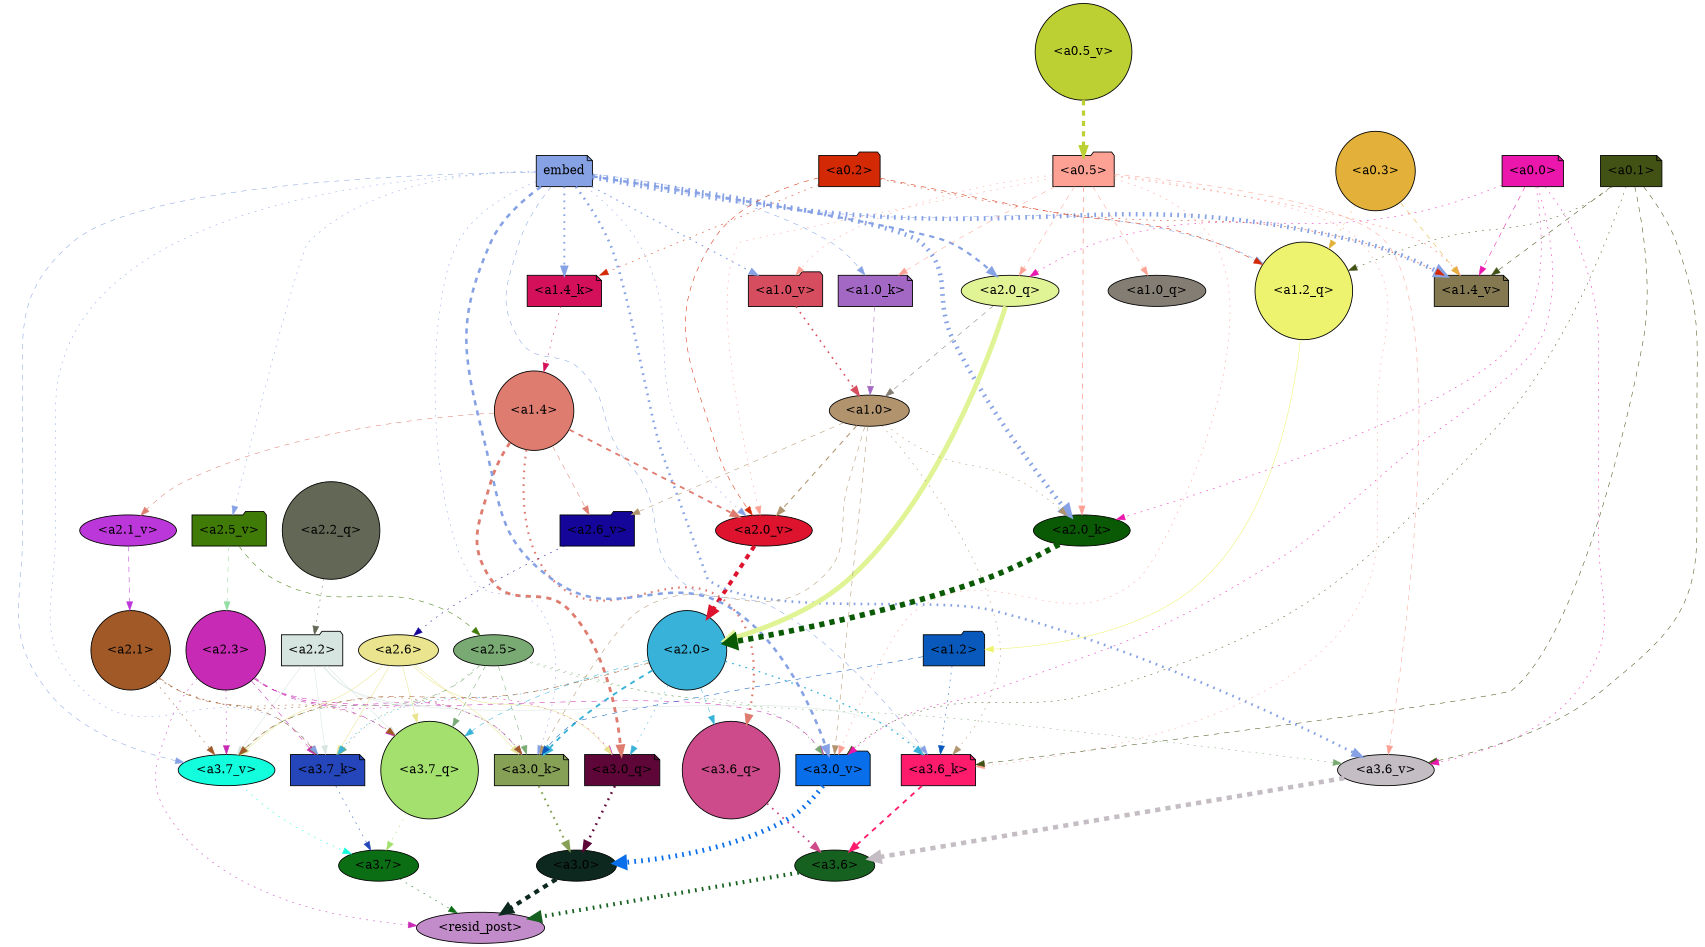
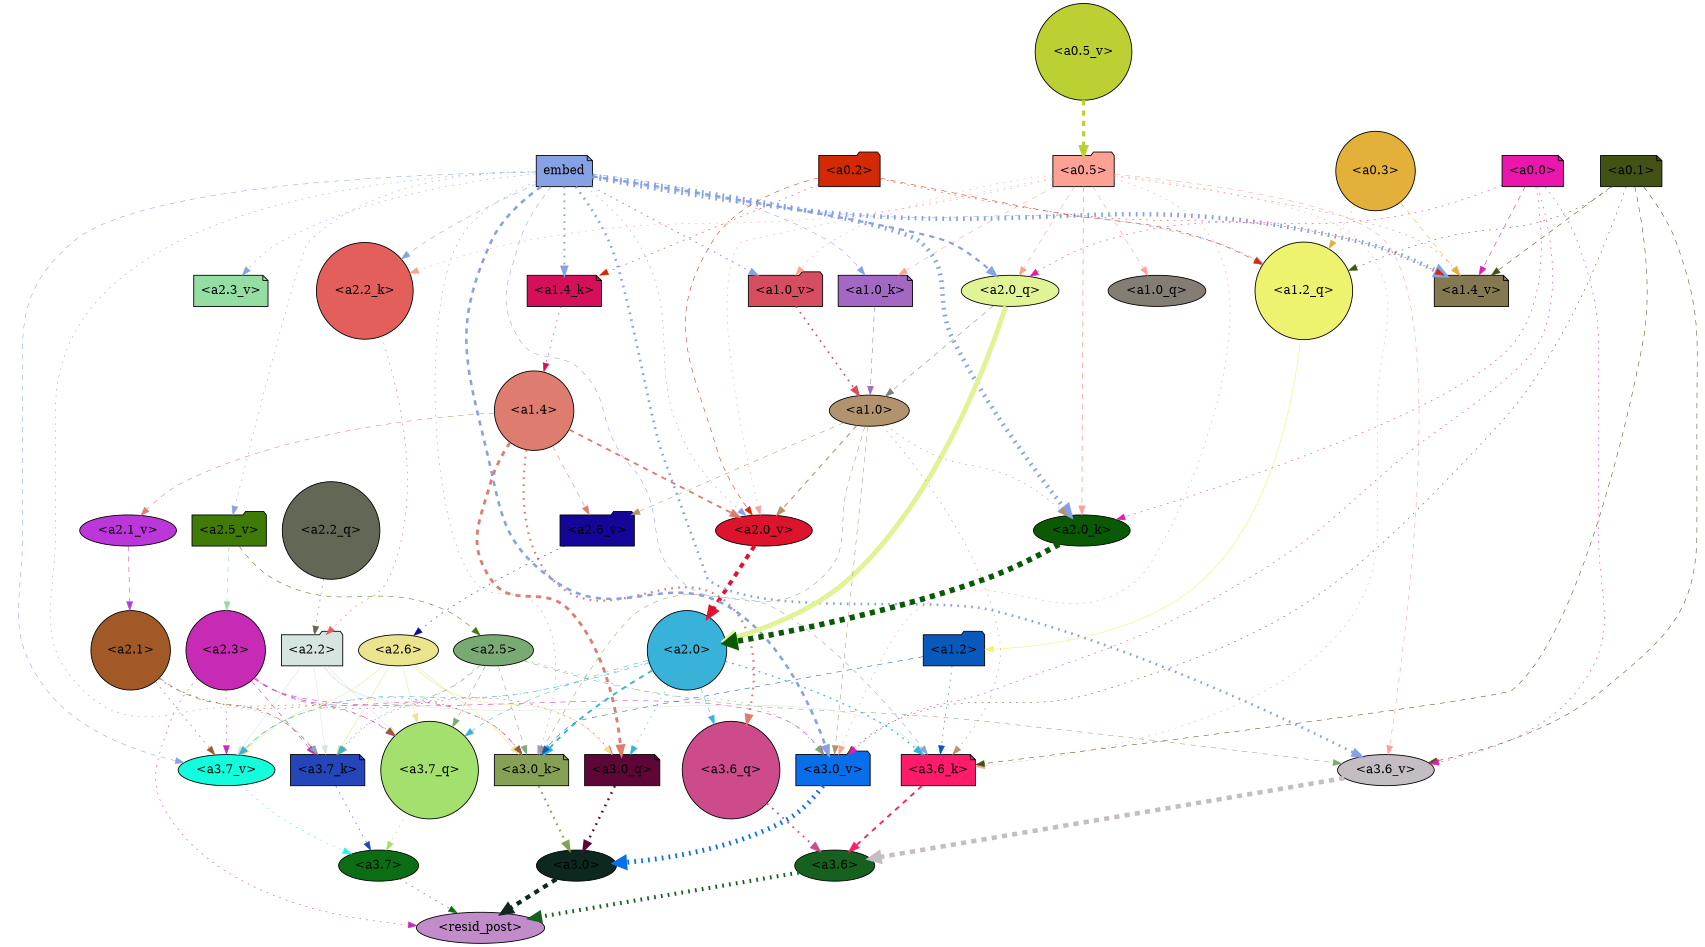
node "<a2.3_v>": added
node "<a2.2_k>": added
edge "<a2.0>" -> "<a3.7_v>": color #a05927 -> #38b2d9
edge "<a2.5>" -> "<a3.6_v>": style dotted -> dashed
